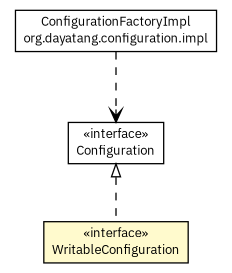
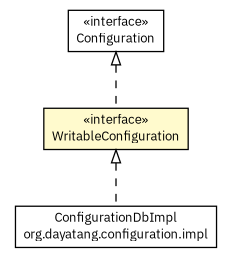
node "ConfigurationFactoryImpl": removed
node "ConfigurationDbImpl": added
